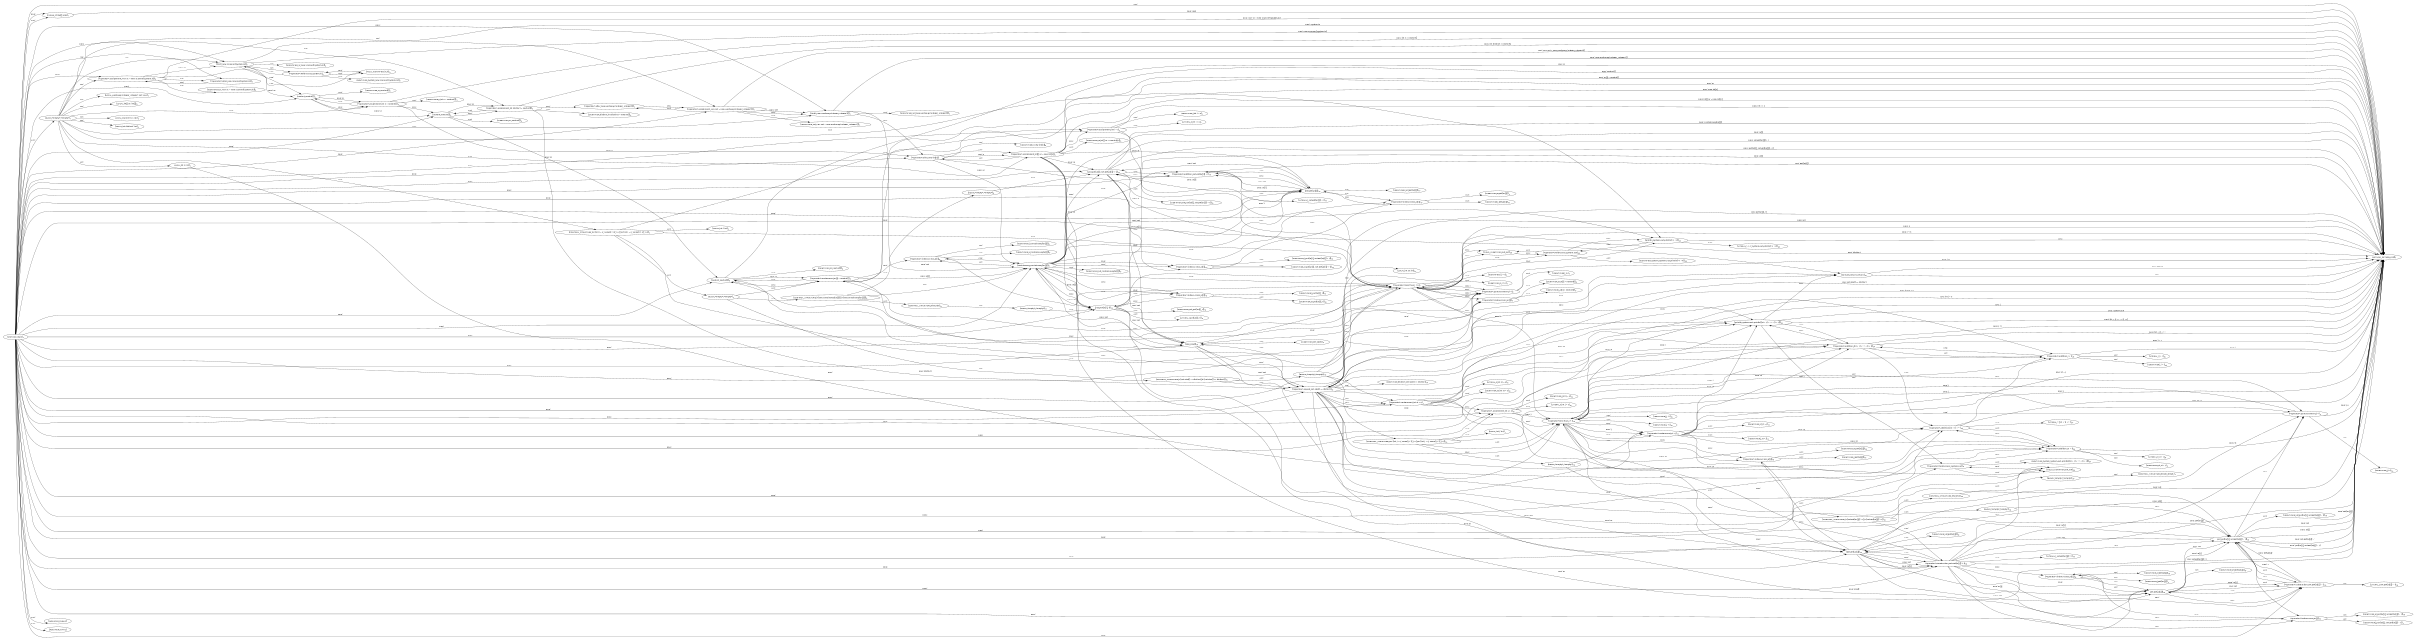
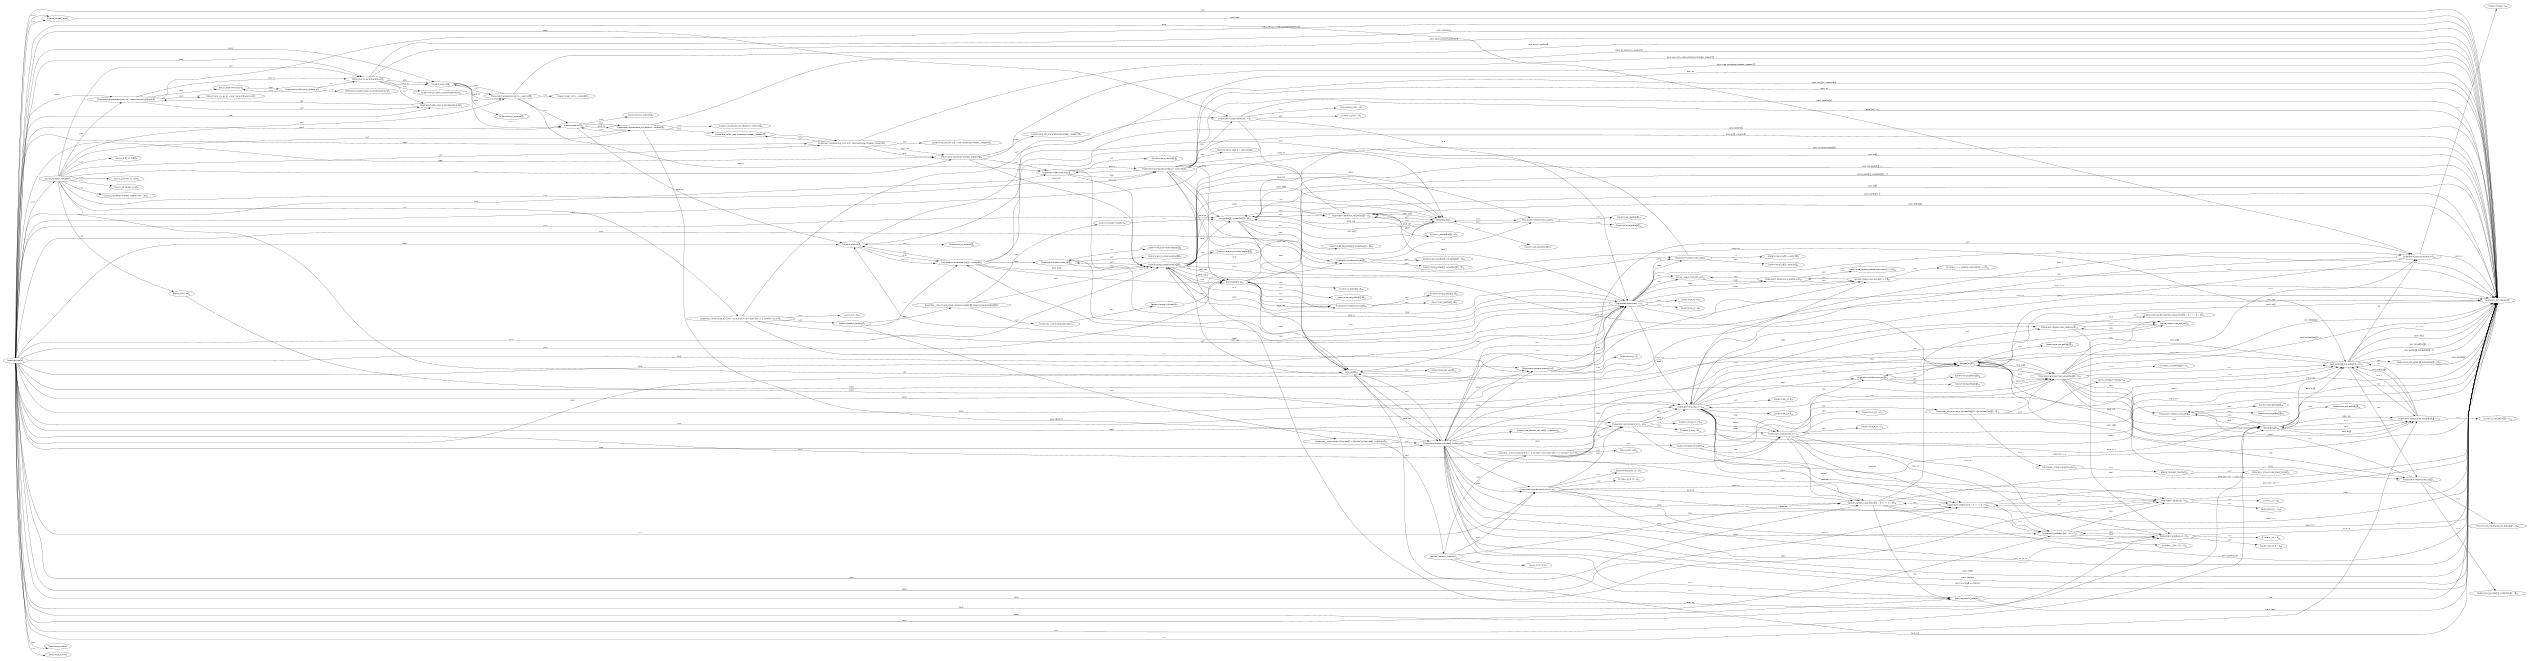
edge "(<init>,new Scanner(System.in))" -> "(<operator>.fieldAccess,System.in)": now "(<init>,new Scanner(System.in))" -> "(<operator>.alloc,new Scanner(System.in))"
edge "(<operator>.lessThan,i < n)" -> "(<operator>.postIncrement,i++)": removed, label "DDG: i"
